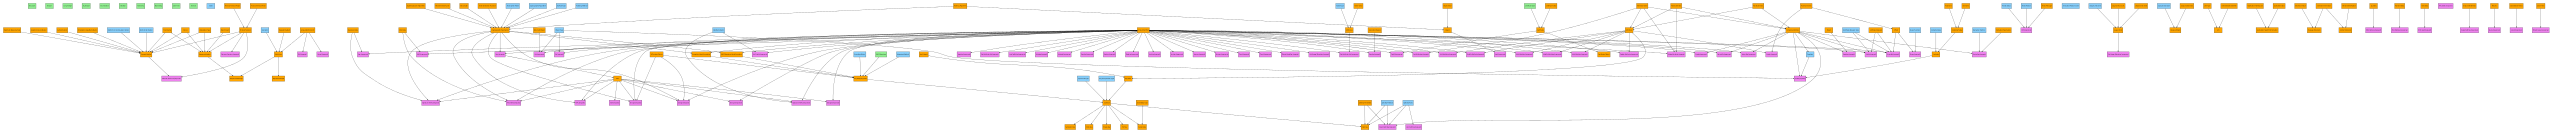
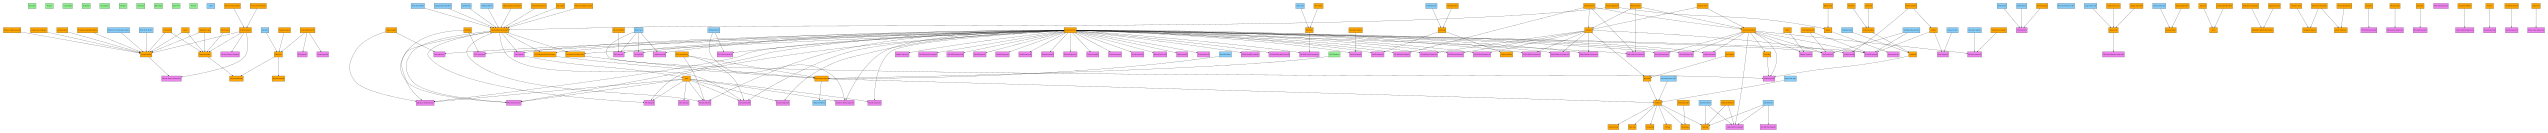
node "Certificate Type": fillcolor lightgreen -> lightskyblue
node "Locate (response)": added
node "Template": fillcolor lightskyblue -> orange
edge "Wrapping Method" -> "Key Wrapping Data": reversed
